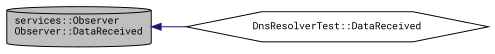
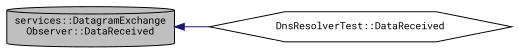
node "services::Observer Observer::DataReceived": label "services::Observer Observer::DataReceived" -> "services::DatagramExchange Observer::DataReceived"
